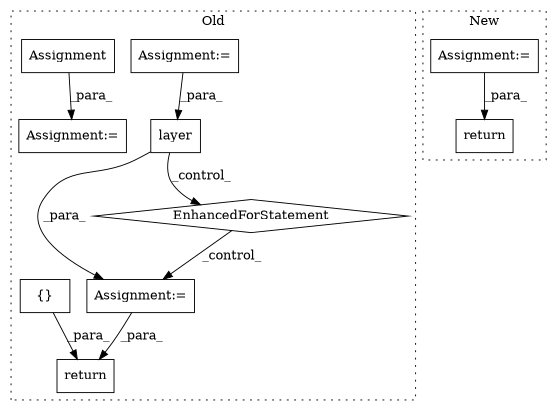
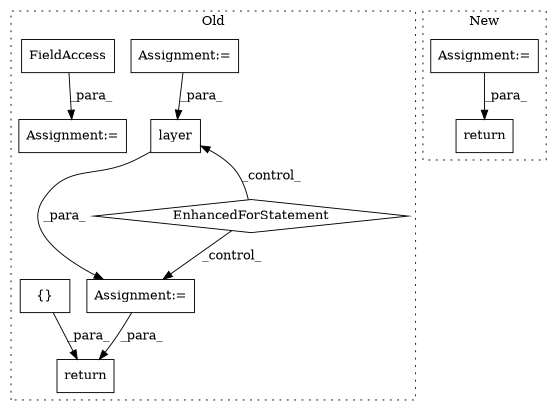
node "Assignment": label "Assignment" -> "FieldAccess"
edge "layer" -> "EnhancedForStatement": reversed
